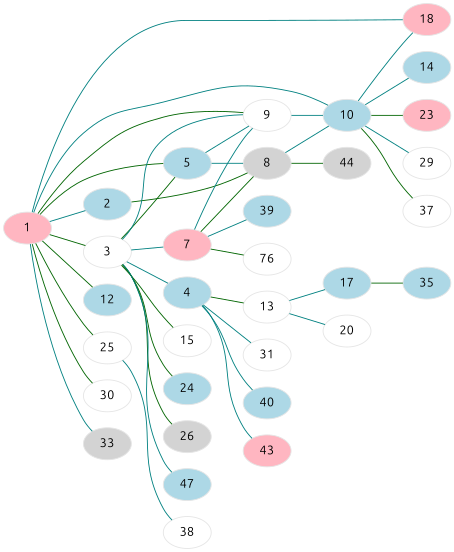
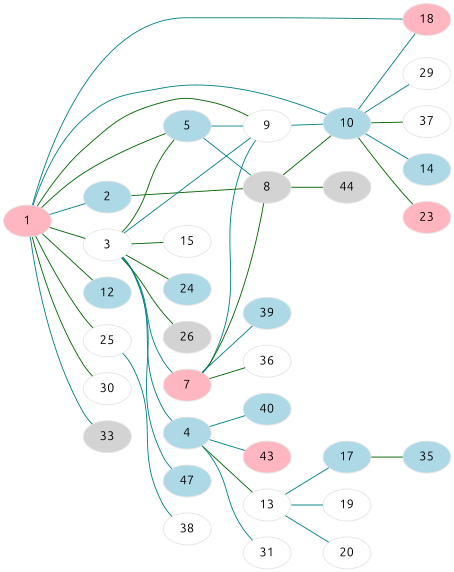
edge "10" -- "8": color teal -> darkgreen
node "76": label "76" -> "36"
node "19": added
